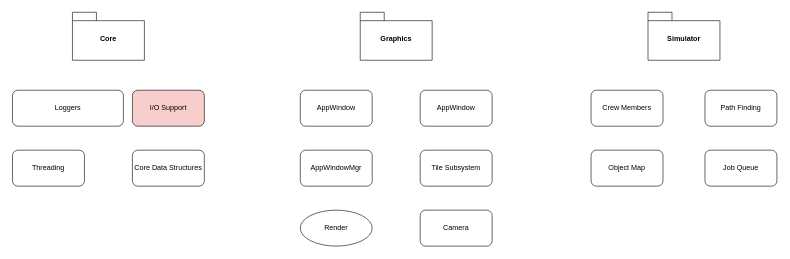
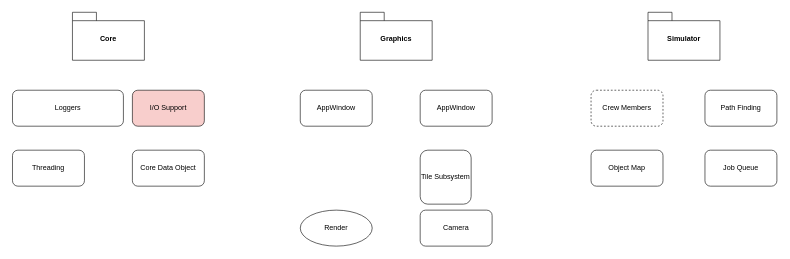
node "Crew Members": style solid -> dashed
node "Core Data Structures": label "Core Data Structures" -> "Core Data Object"
node "AppWindowMgr": removed
node "Tile Subsystem": size 72x36 -> 51x54
